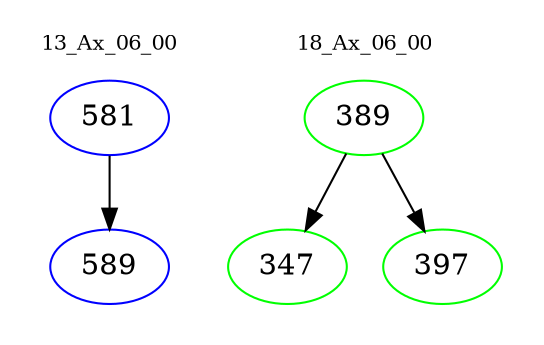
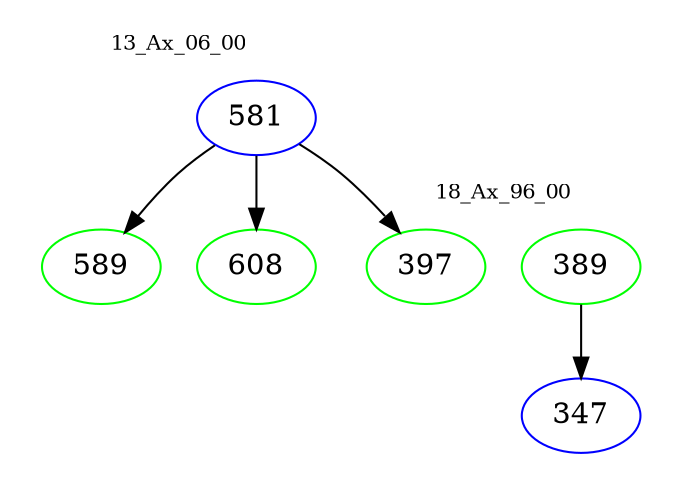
cluster "18_Ax_06_00": label "18_Ax_06_00" -> "18_Ax_96_00"
edge "389" -> "397": now "581" -> "397"
node "589": color blue -> green
node "608": added
node "347": color green -> blue
